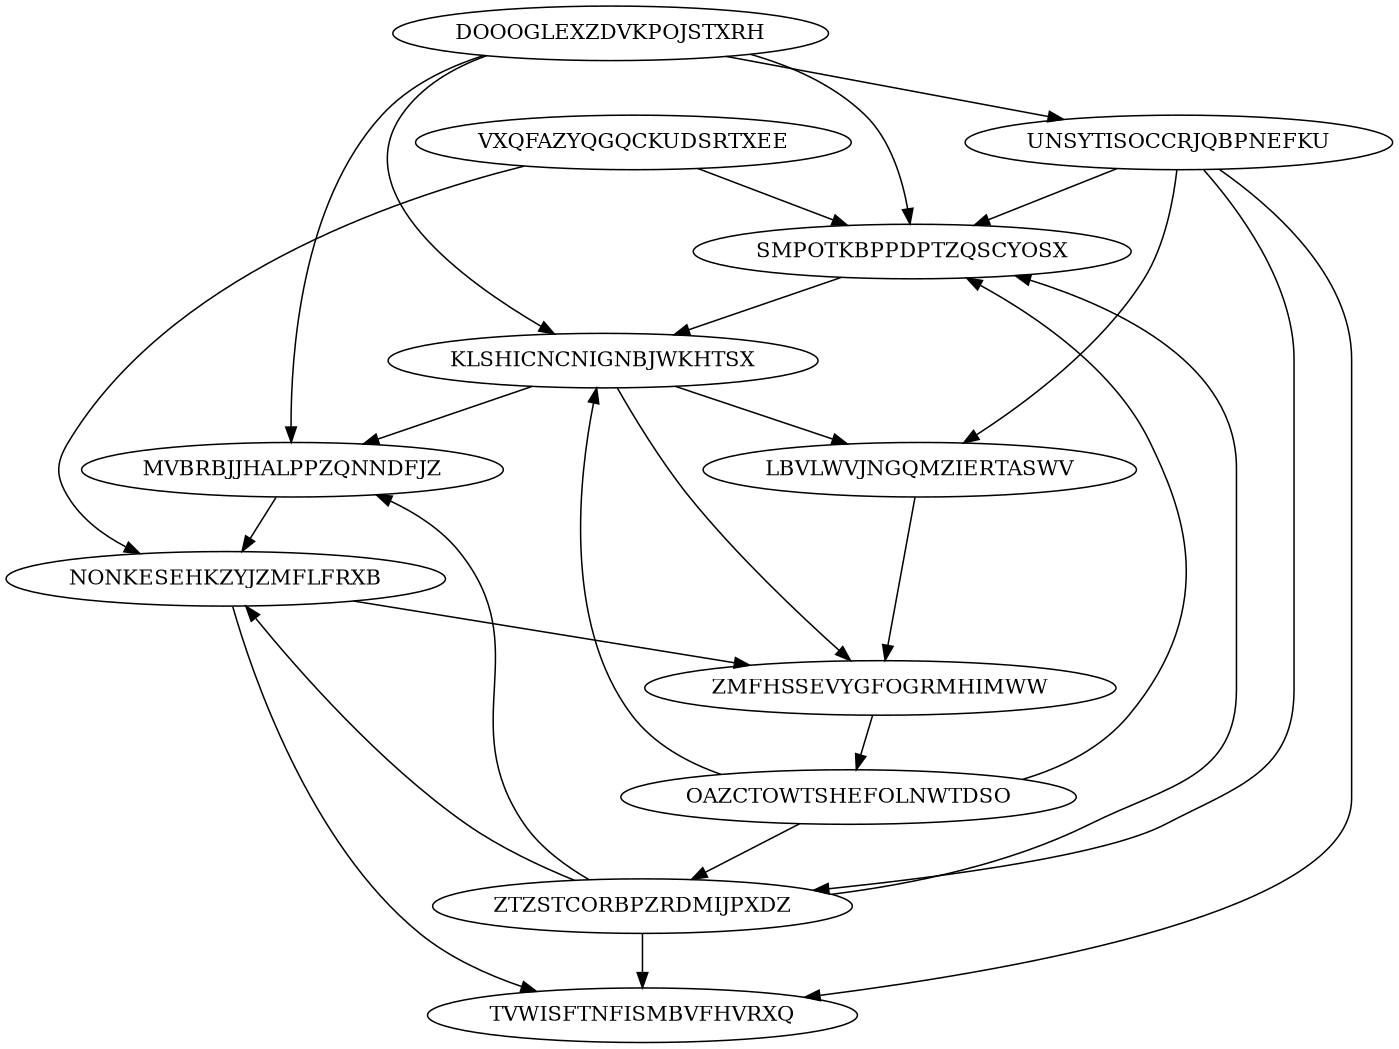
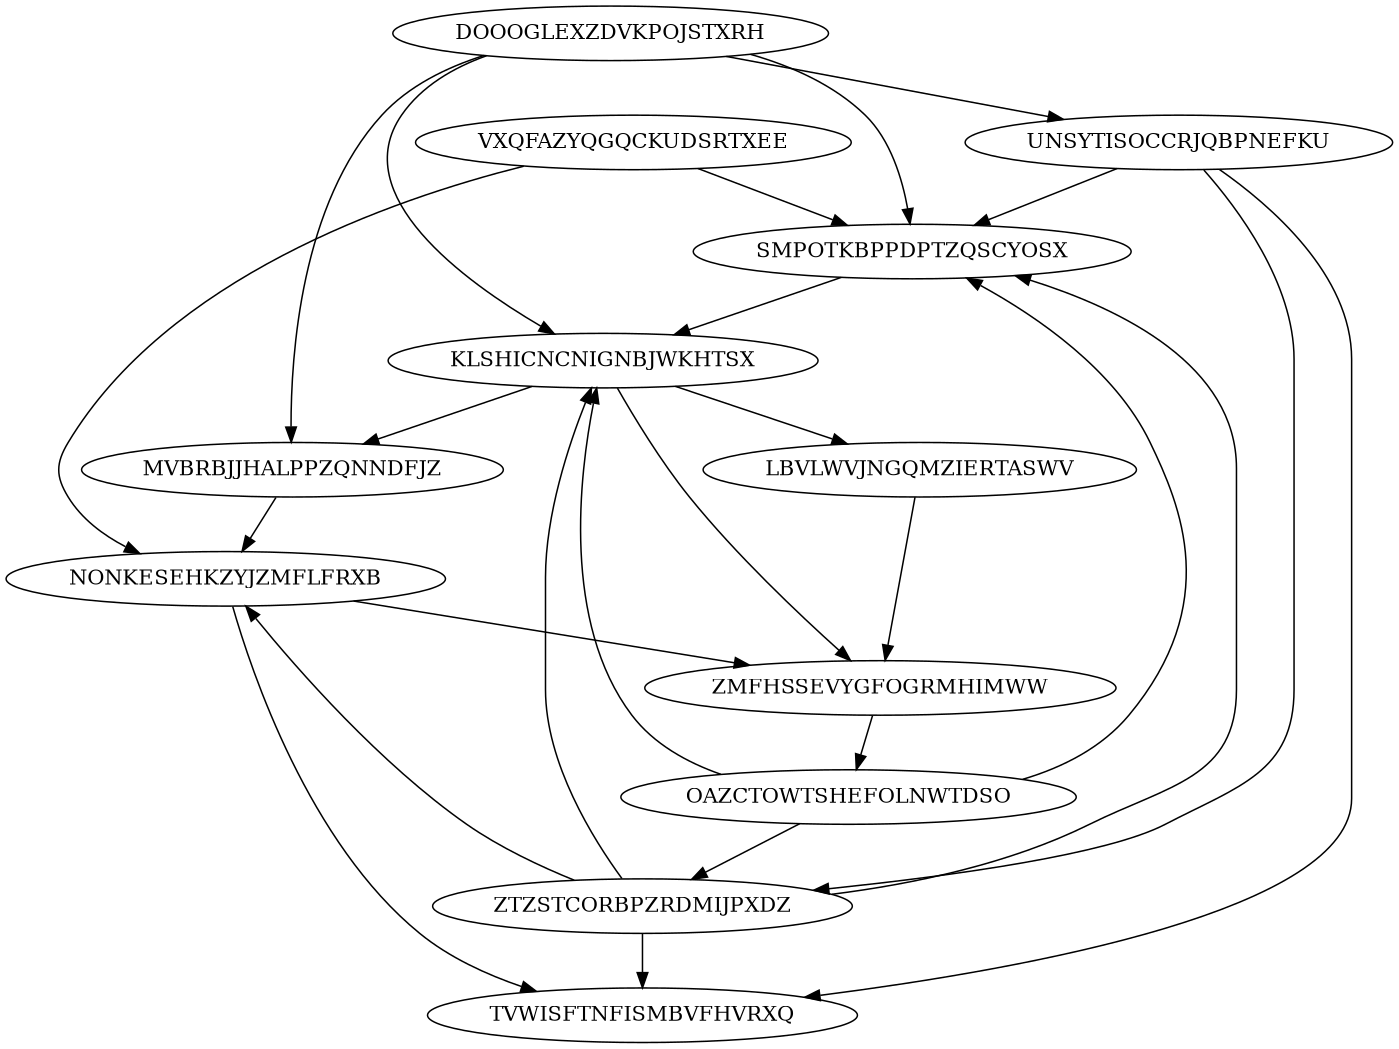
edge "UNSYTISOCCRJQBPNEFKU" -> "LBVLWVJNGQMZIERTASWV": removed
edge "ZTZSTCORBPZRDMIJPXDZ" -> "MVBRBJJHALPPZQNNDFJZ": now "ZTZSTCORBPZRDMIJPXDZ" -> "KLSHICNCNIGNBJWKHTSX"
